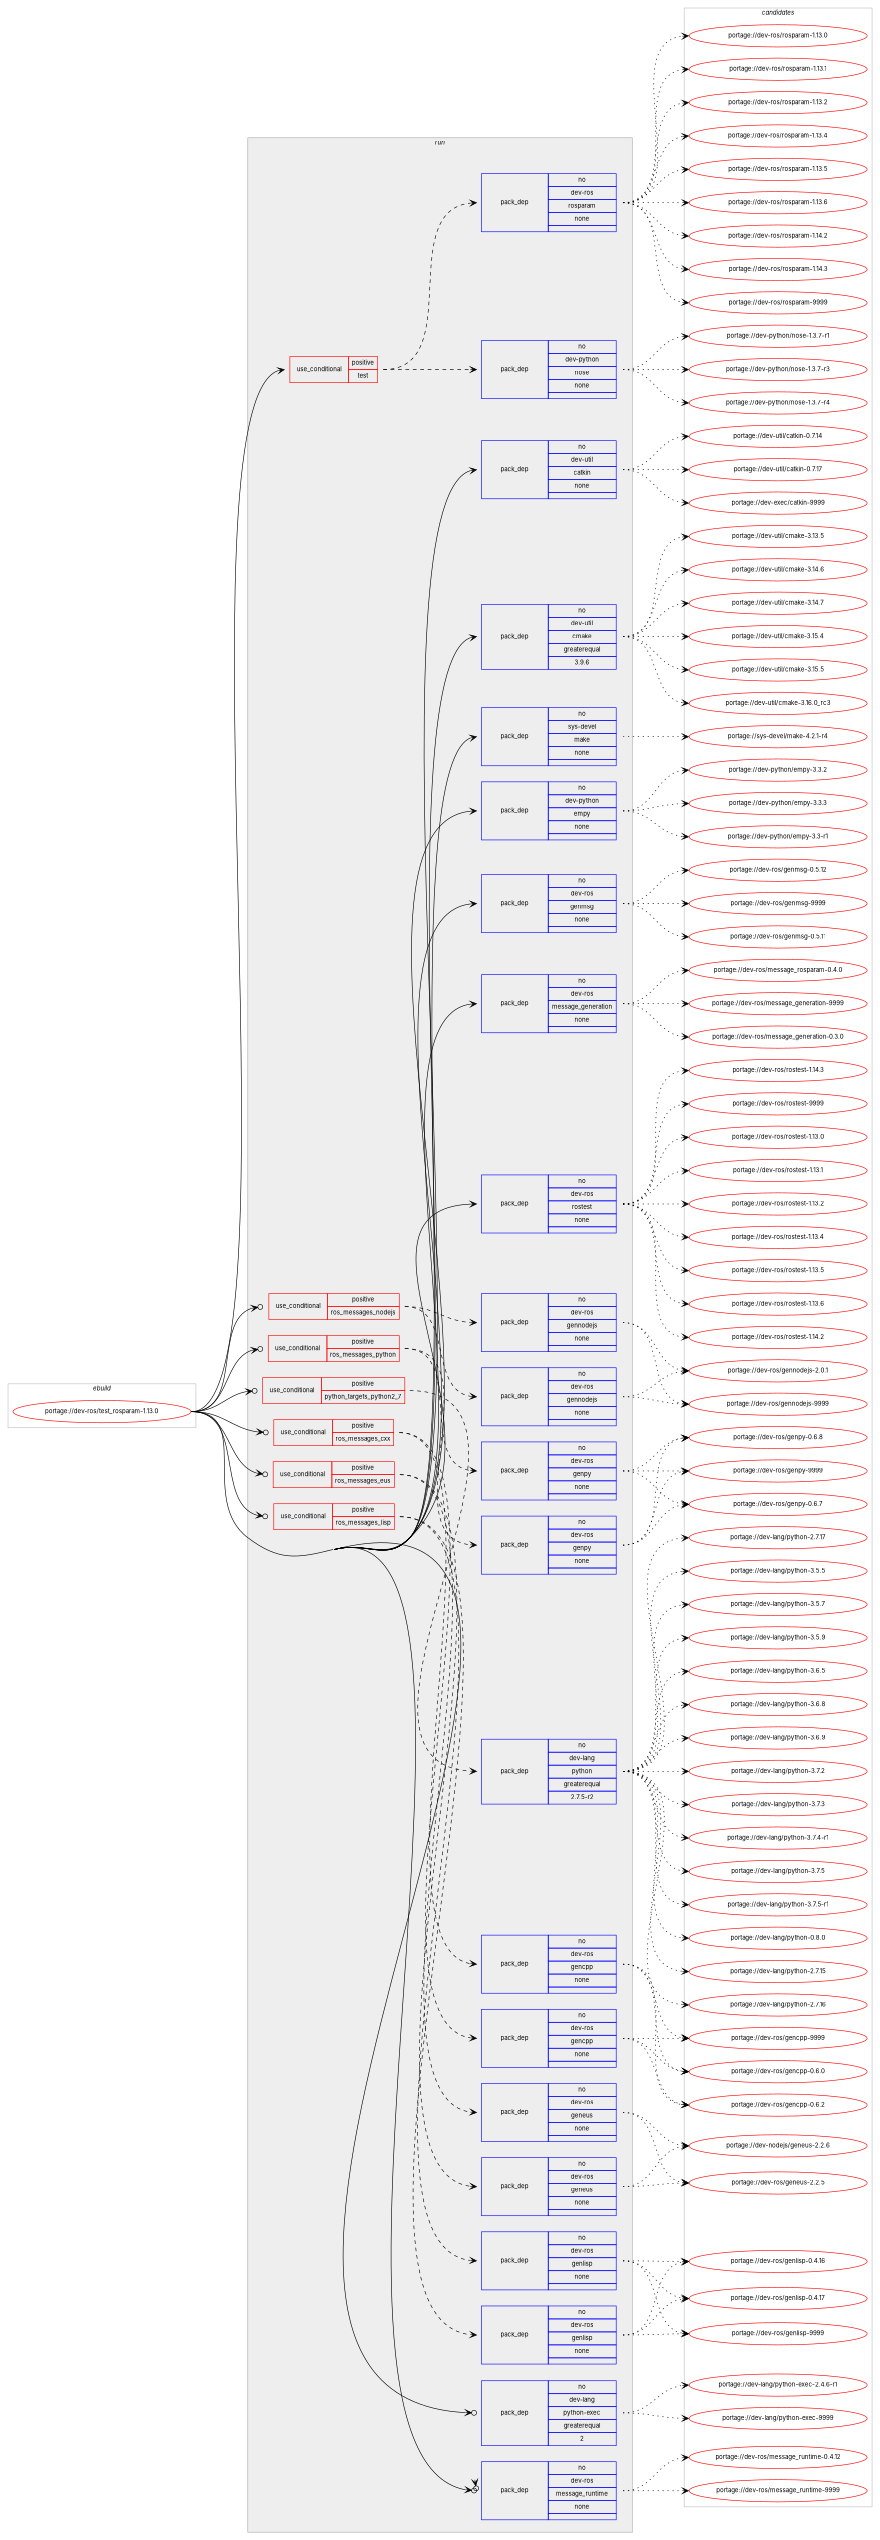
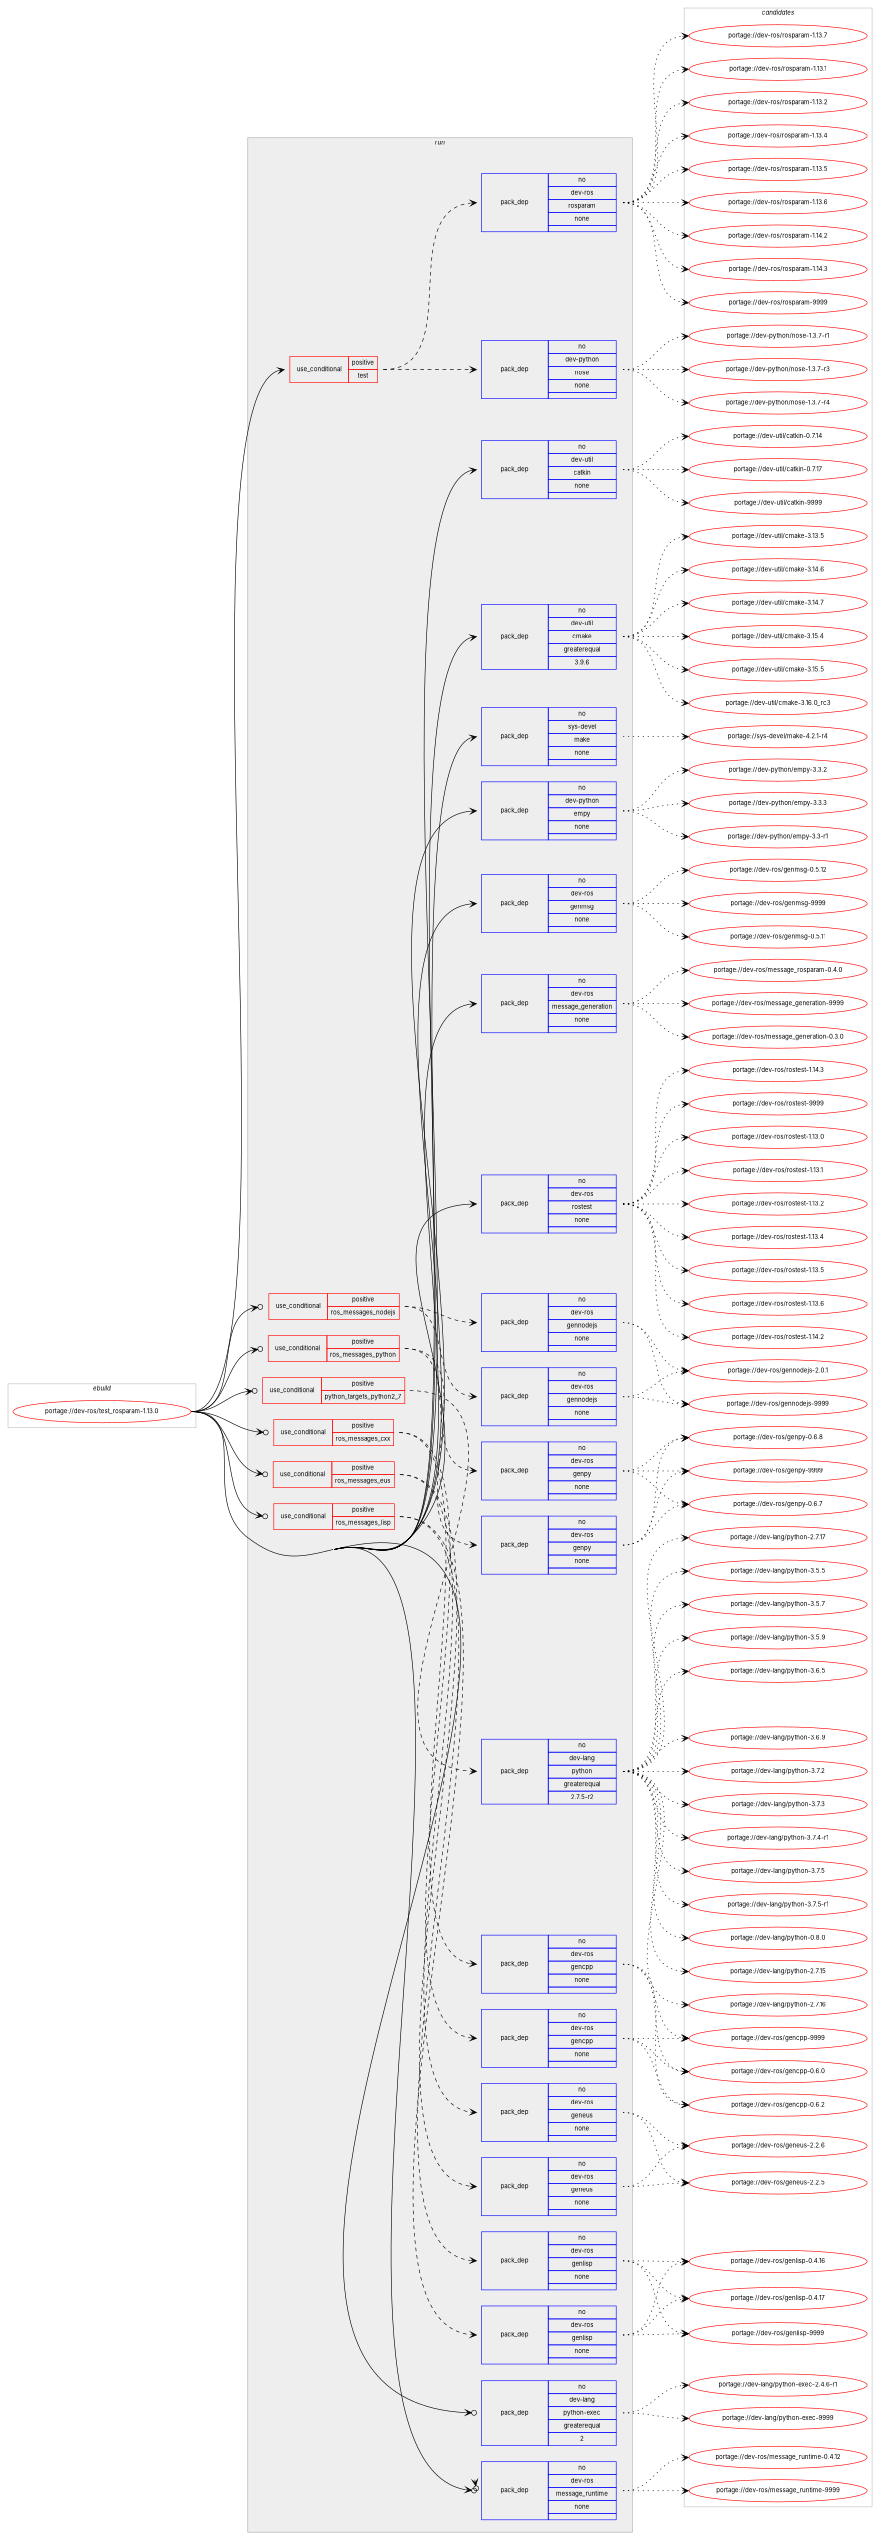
node "portage://dev-ros/rosparam-1.13.0": label "portage://dev-ros/rosparam-1.13.0" -> "portage://dev-ros/rosparam-1.13.7"
node "portage://dev-exec/catkin-9999": label "portage://dev-exec/catkin-9999" -> "portage://dev-util/catkin-9999"
node "portage://dev-lang/python-3.6.8": removed
node "portage://dev-nodejs/geneus-2.2.6": label "portage://dev-nodejs/geneus-2.2.6" -> "portage://dev-ros/geneus-2.2.6"
